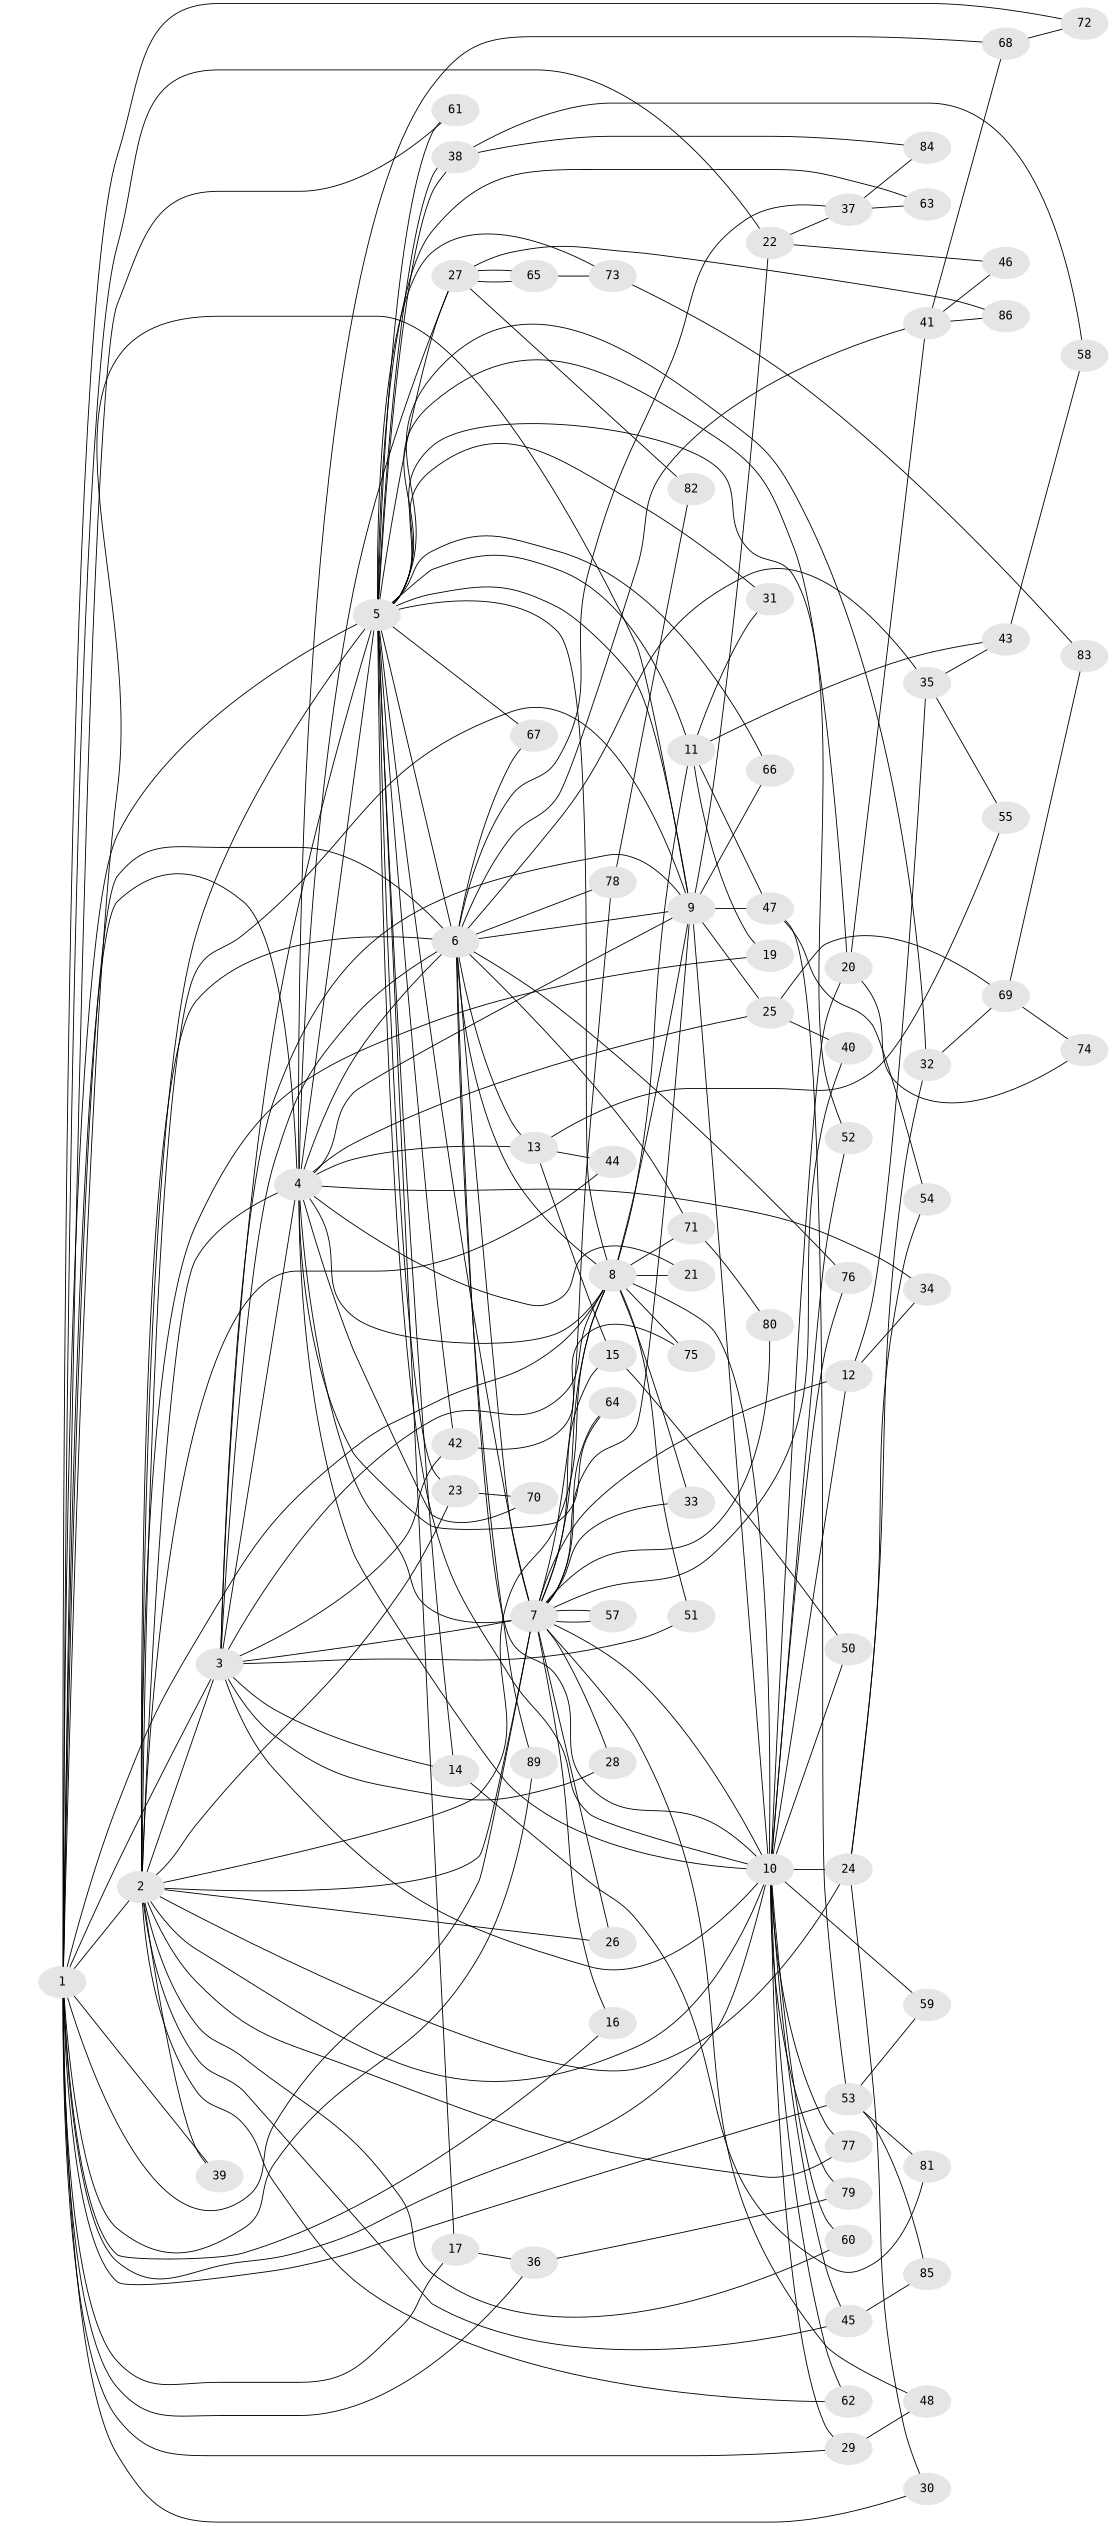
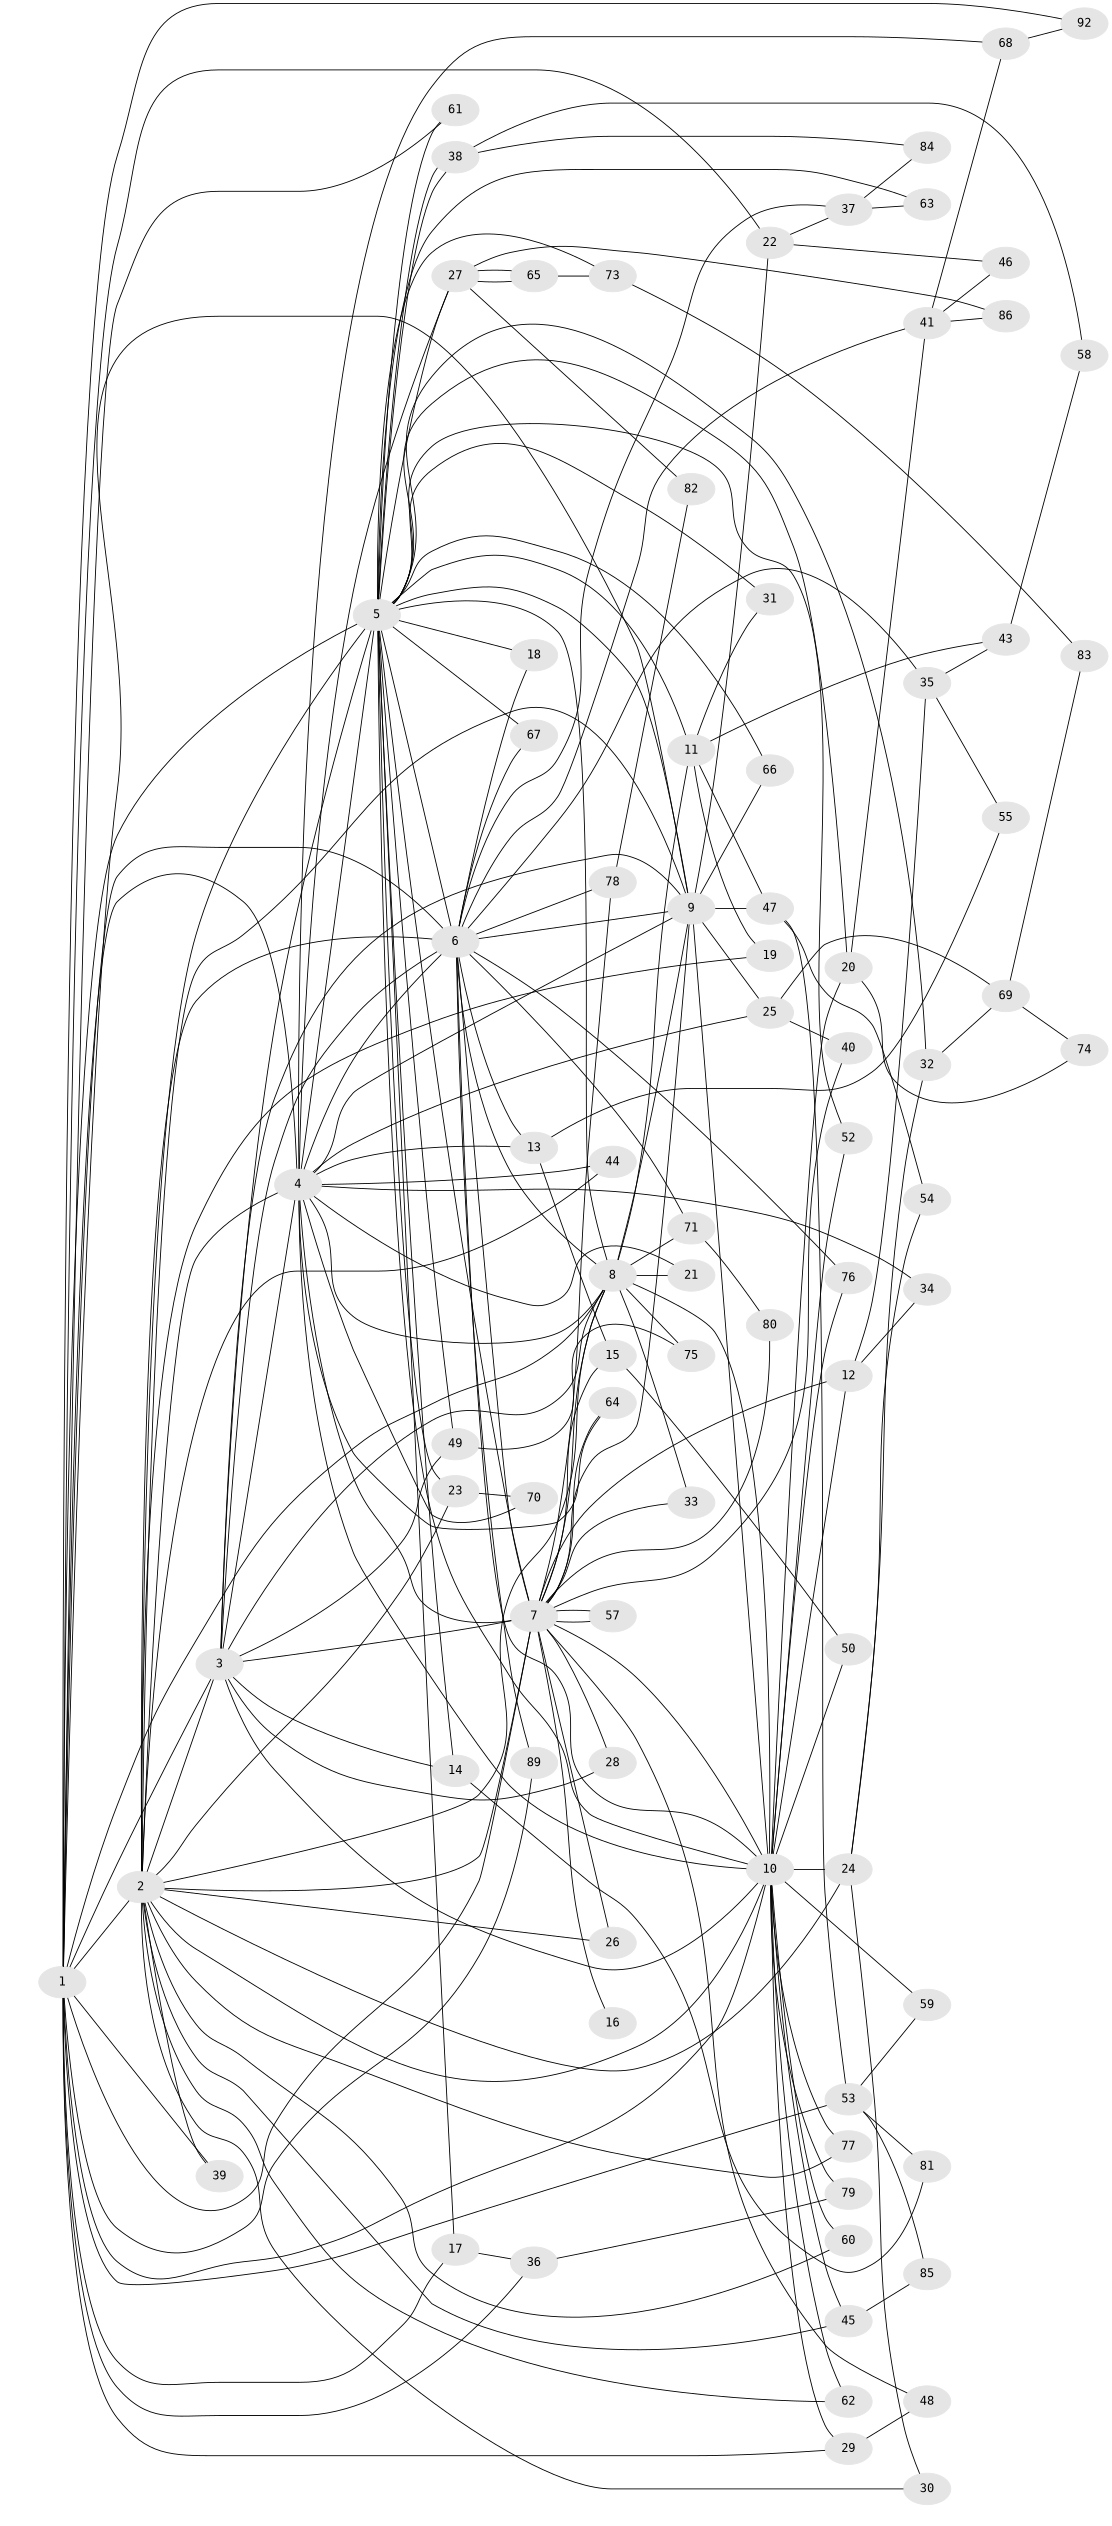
node "72": label "72" -> "92"
node "18": added
edge "13" -- "44": now "4" -- "44"
node "42": label "42" -> "49"
node "51": removed
edge "1" -- "16": removed
edge "1" -- "30": now "2" -- "30"
